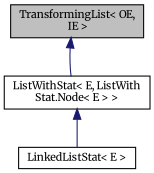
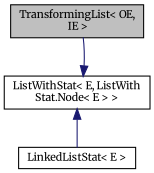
edge "ListWithStat< E, ListWith Stat.Node< E > >" -> "TransformingList< OE, IE >": reversed
